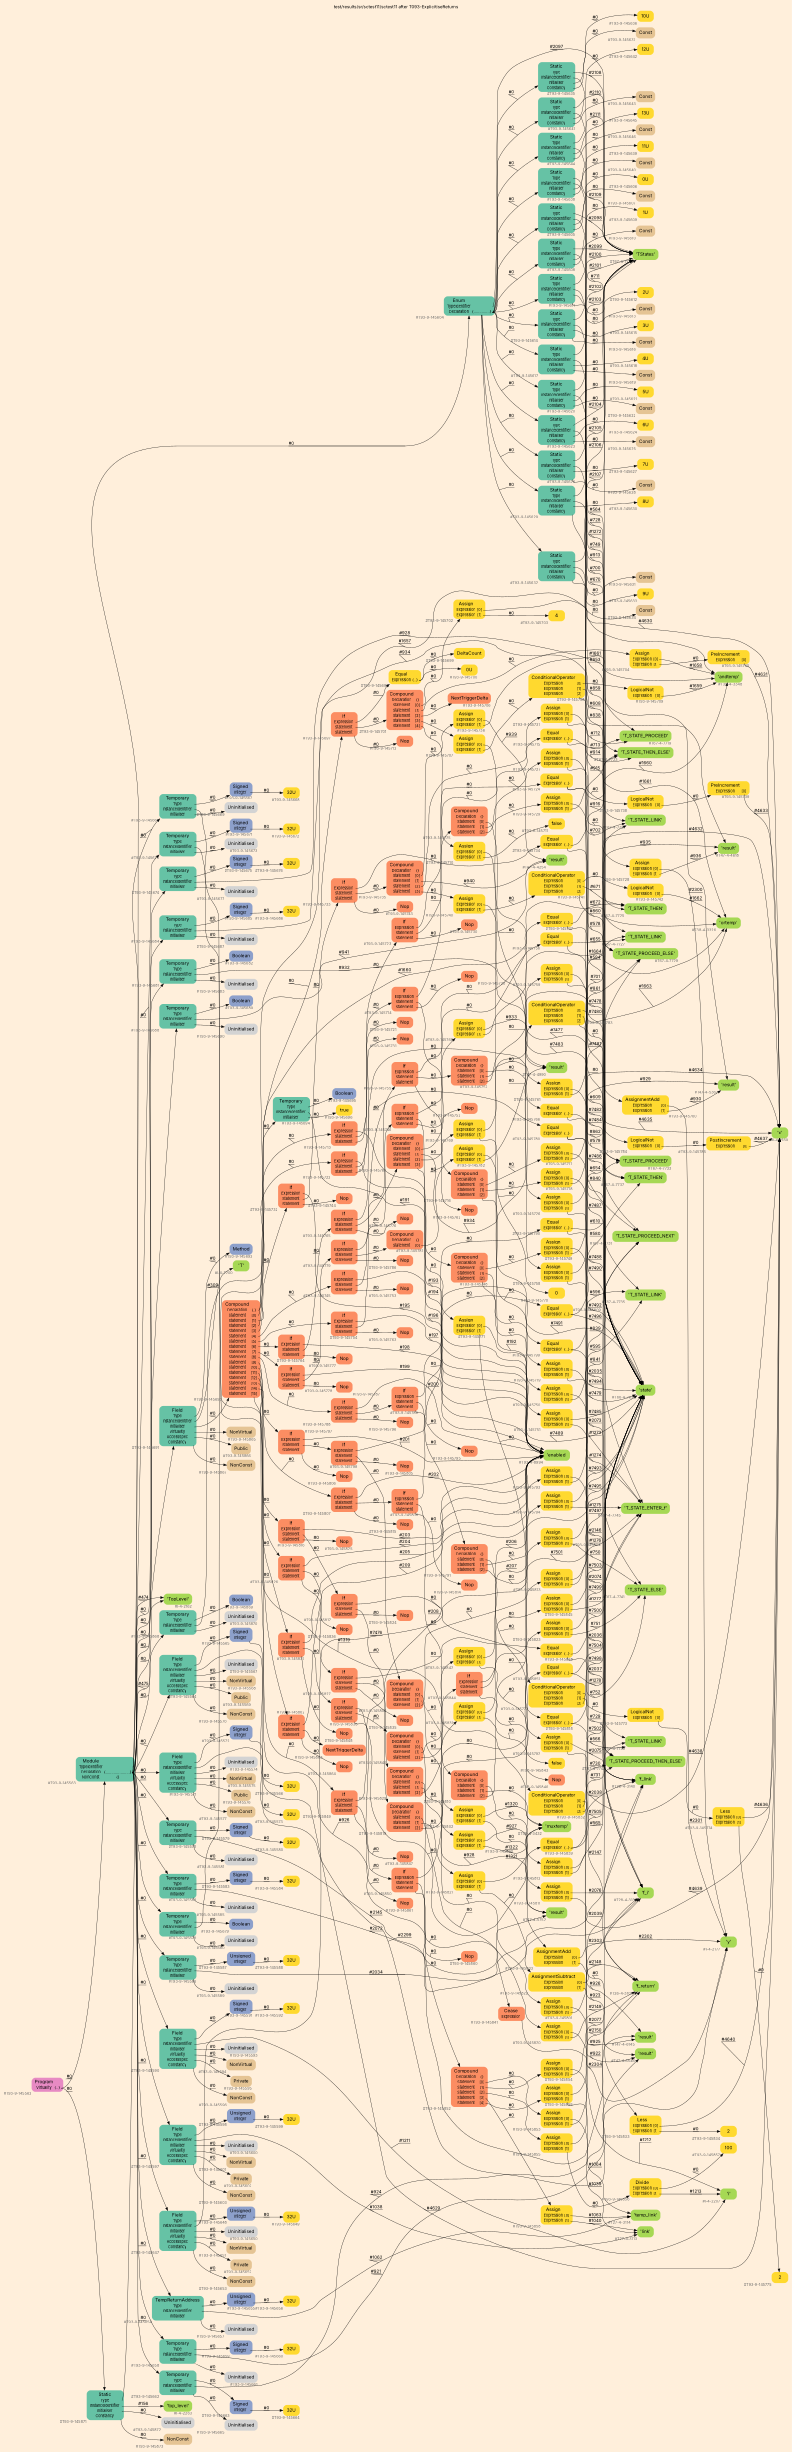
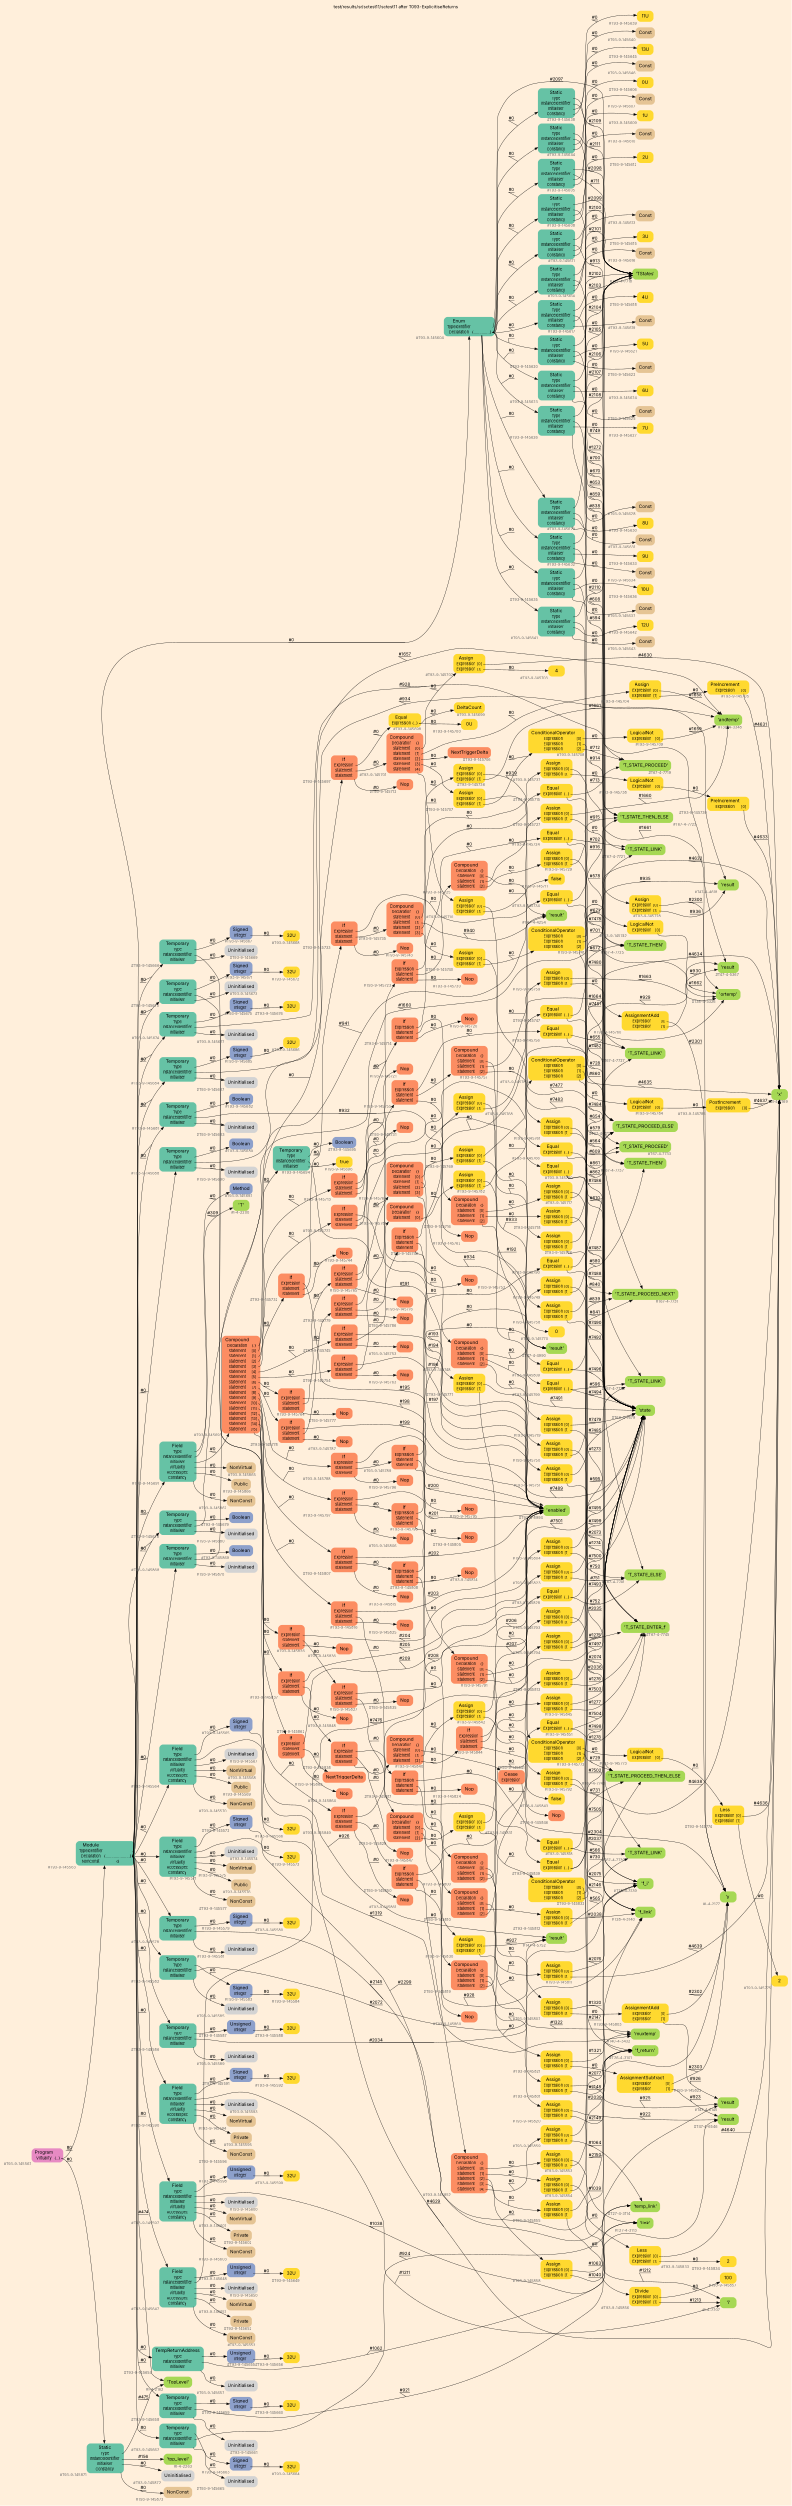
edge "AssignmentSubtract" -> "'f_i'": now "AssignmentSubtract" -> "'y'"
